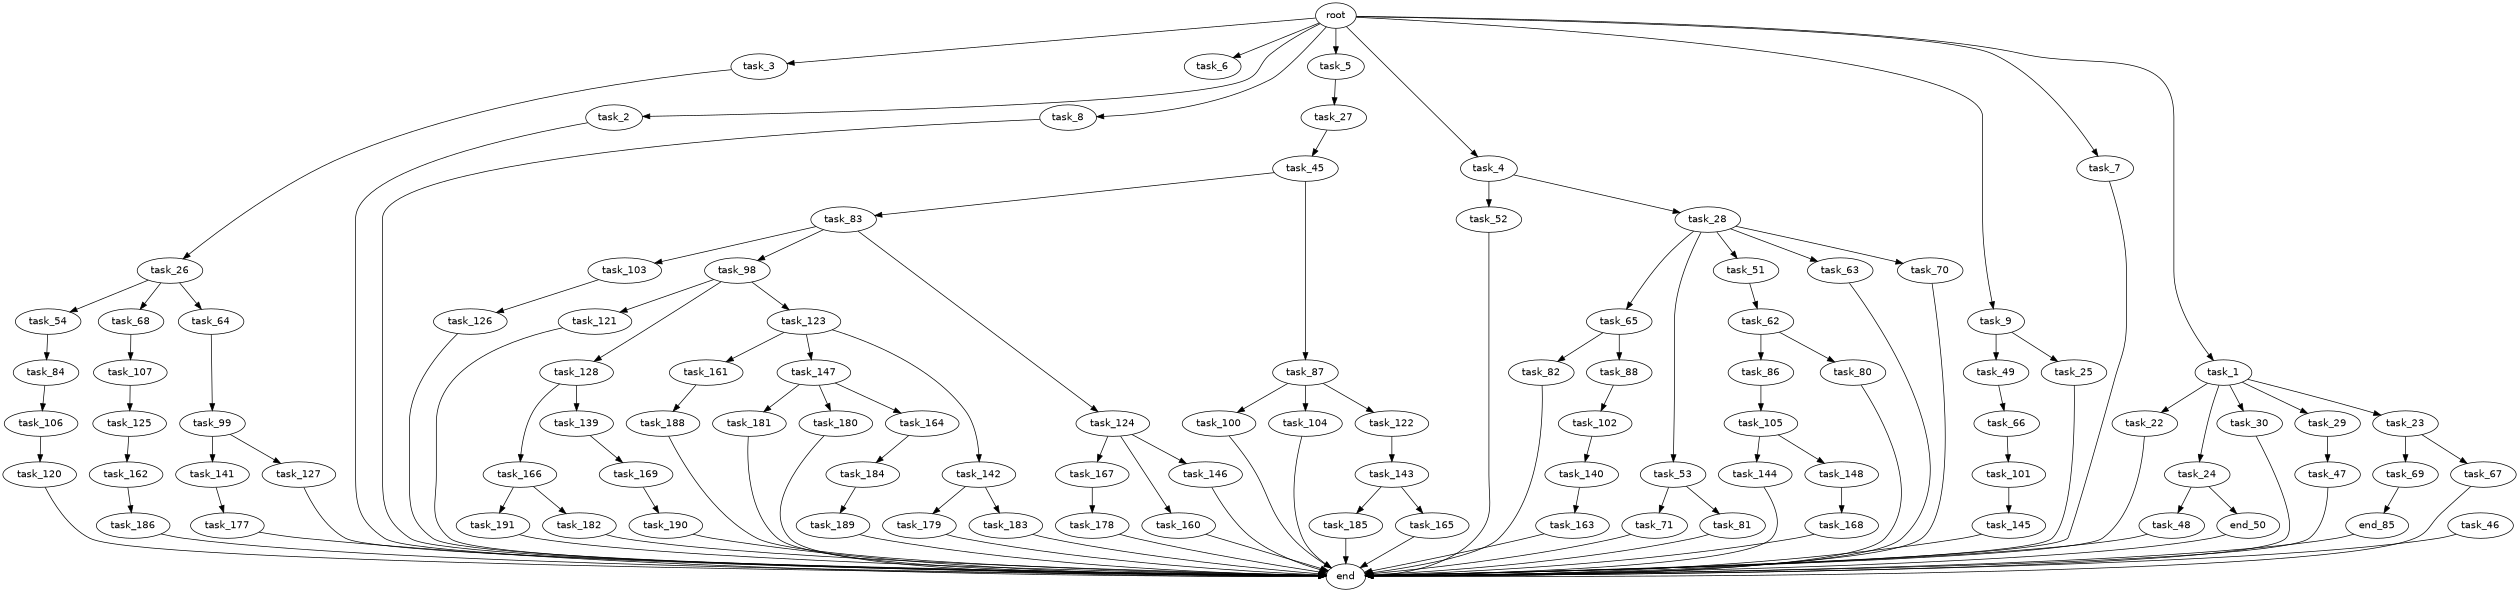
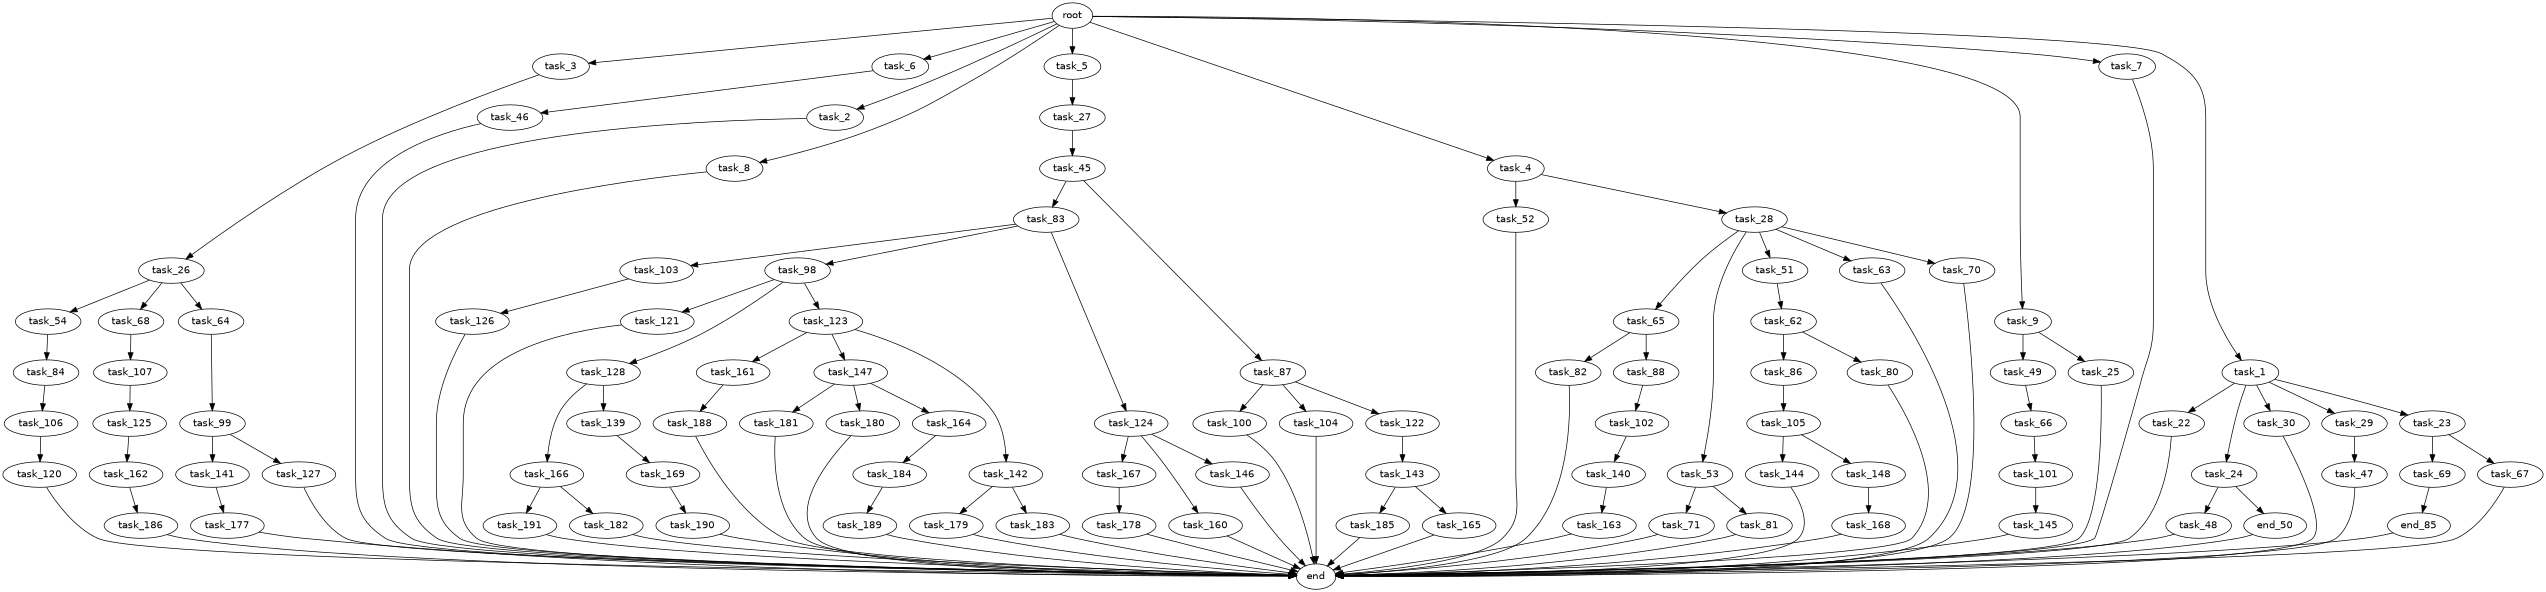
edge "task_6" -> "task_46": added
